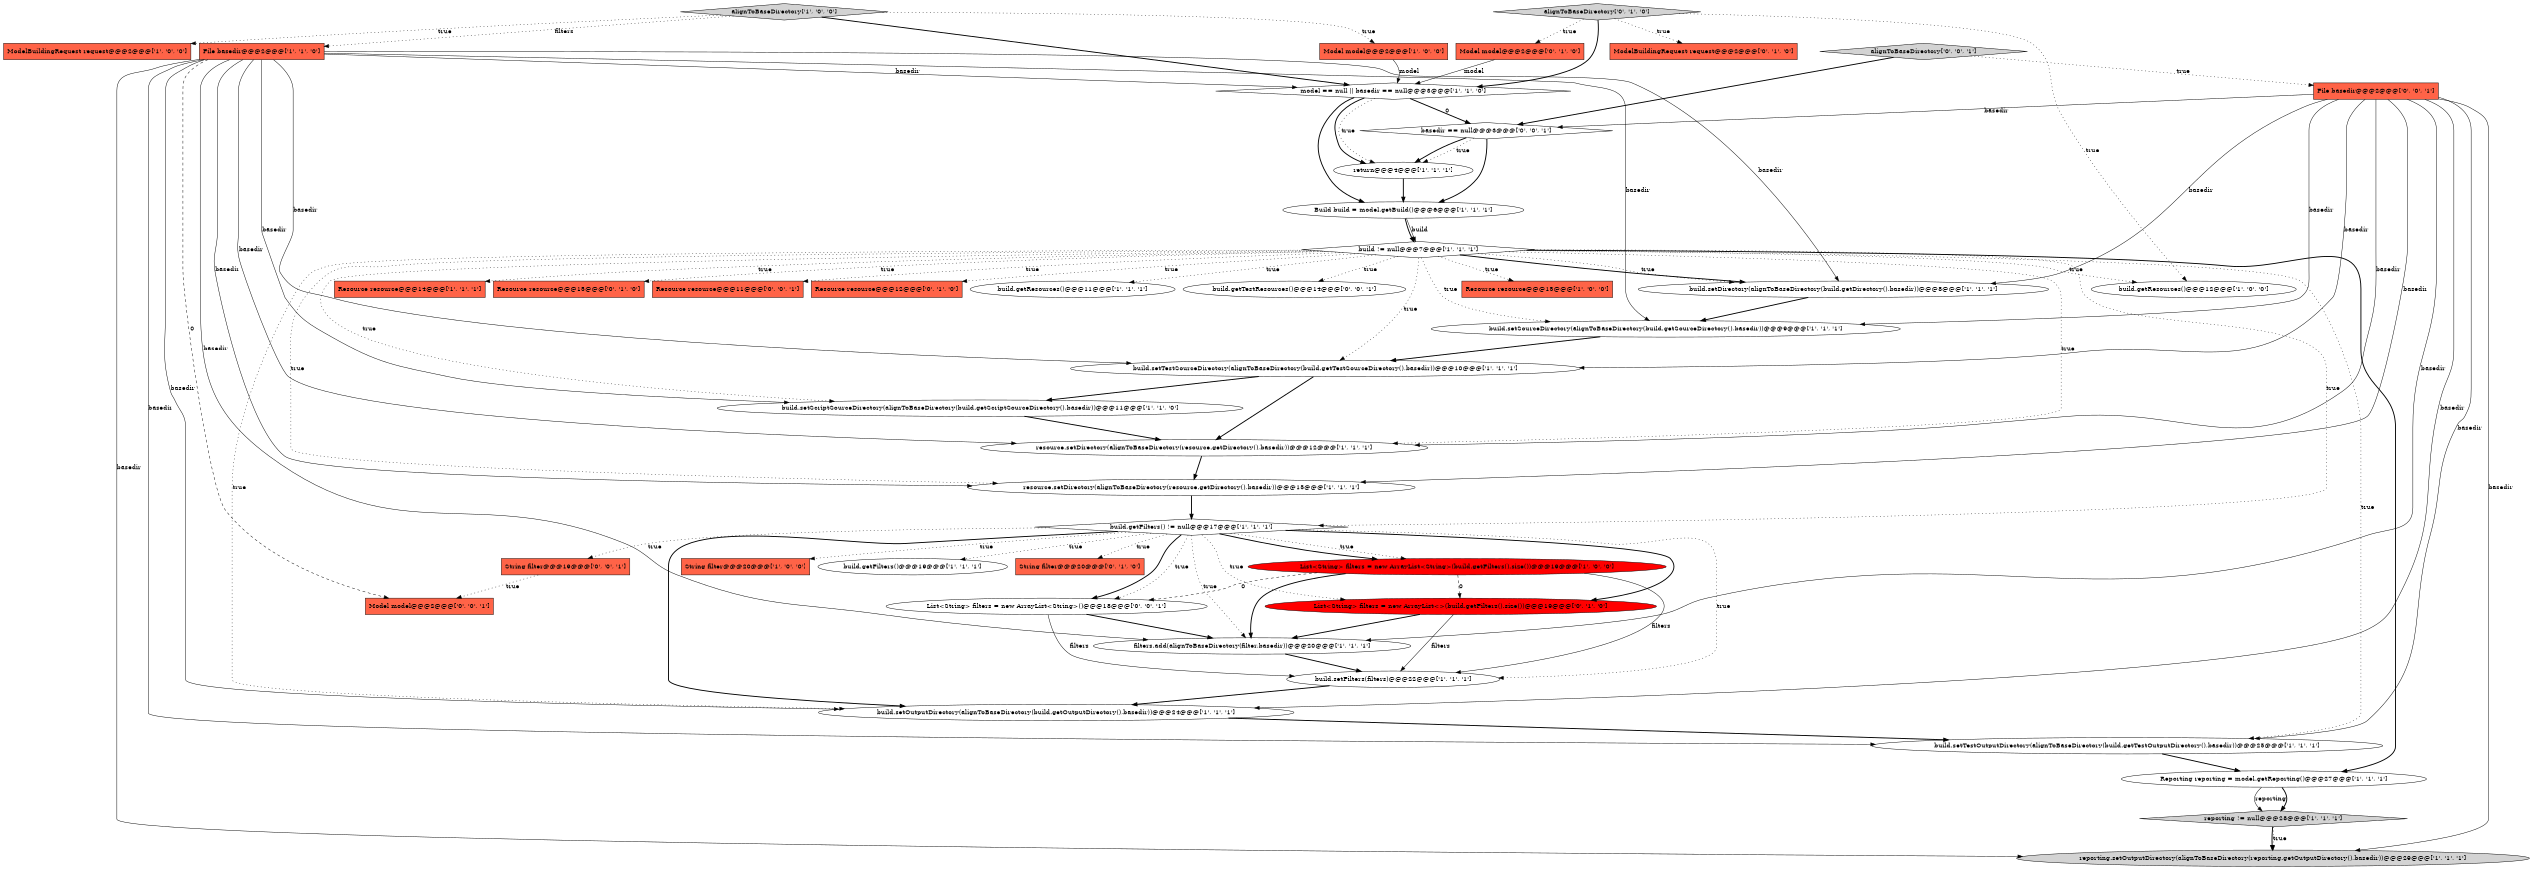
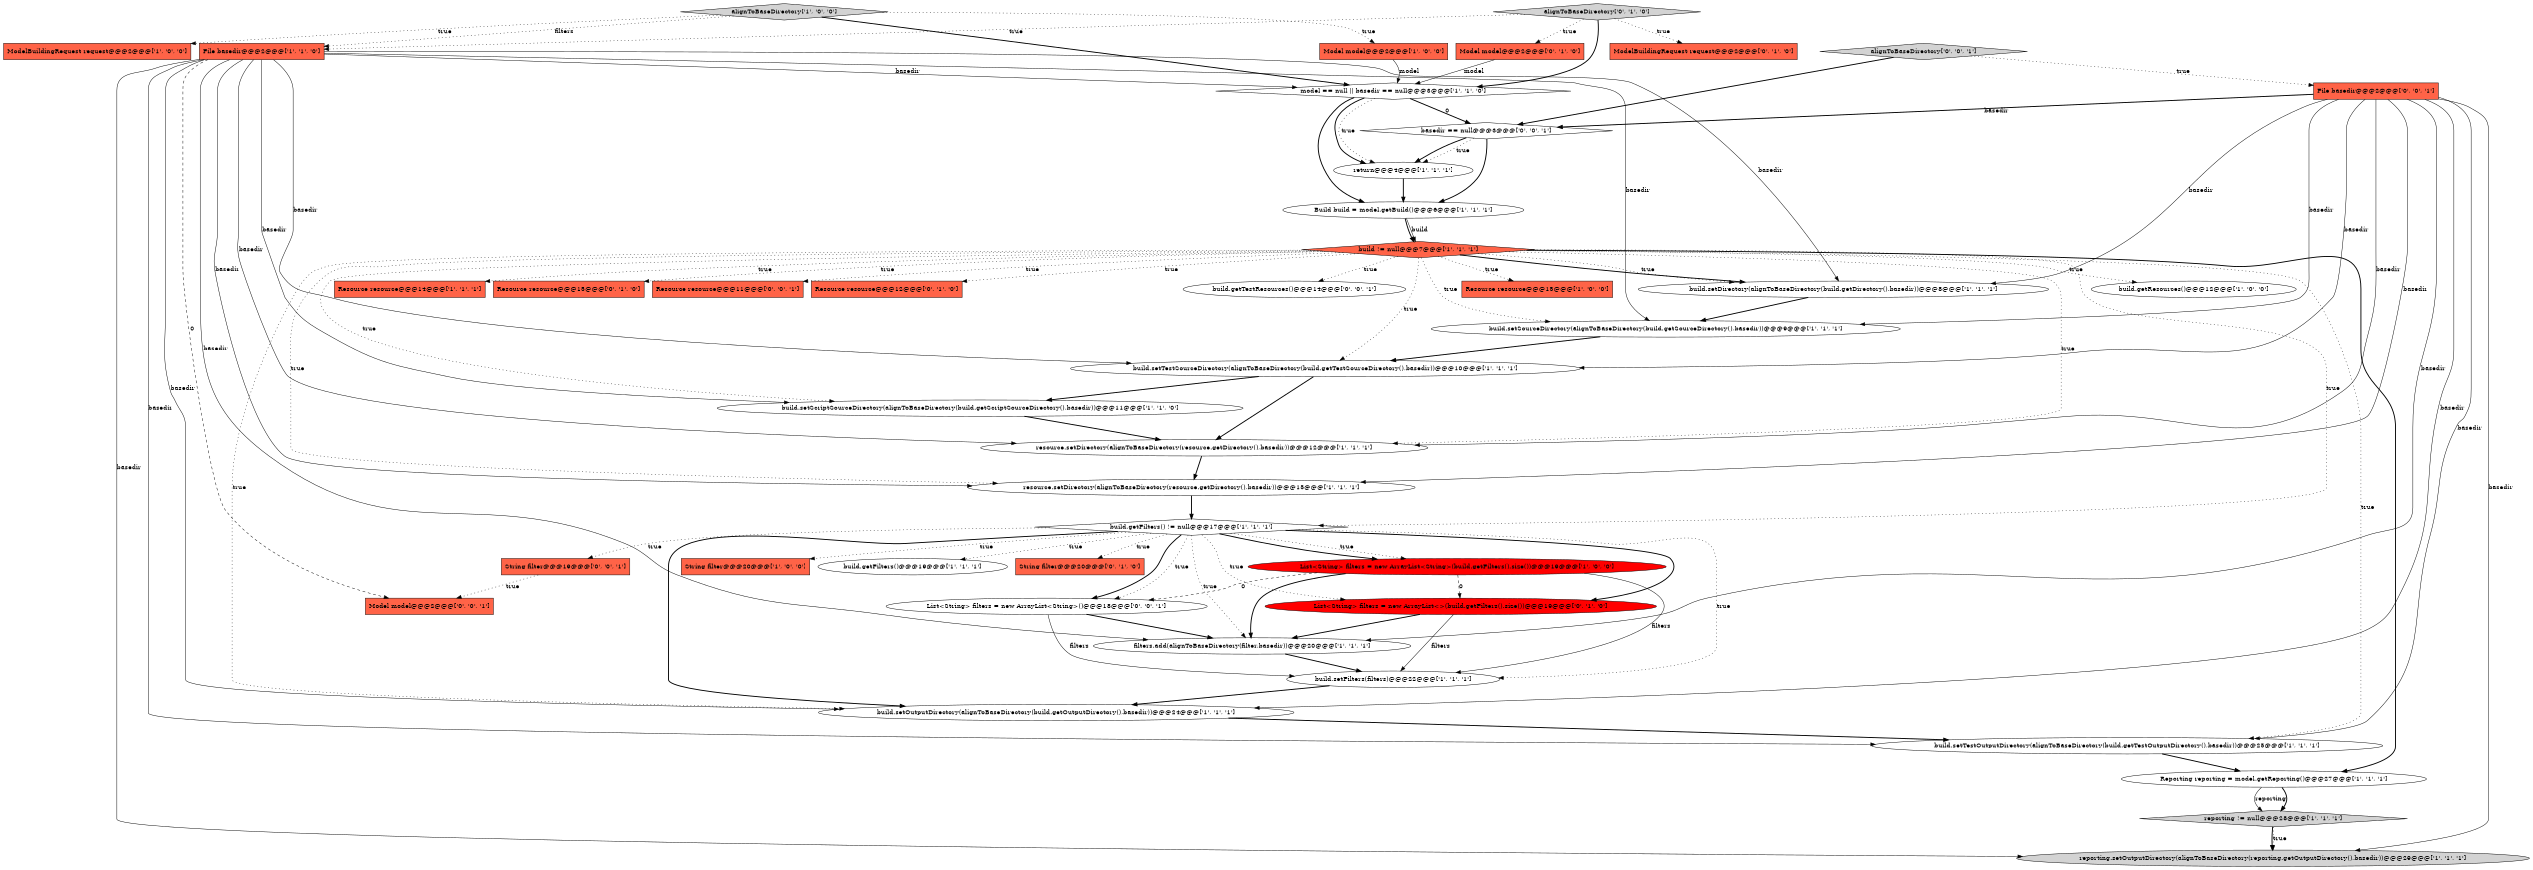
edge "alignToBaseDirectory['0', '1', '0']" -> "build.getResources()@@@12@@@['1', '0', '0']": now "alignToBaseDirectory['0', '1', '0']" -> "File basedir@@@2@@@['1', '1', '0']"
edge "File basedir@@@2@@@['0', '0', '1']" -> "basedir == null@@@3@@@['0', '0', '1']": style solid -> bold
node "build != null@@@7@@@['1', '1', '1']": fillcolor white -> tomato
node "build.getResources()@@@11@@@['1', '1', '1']": removed
